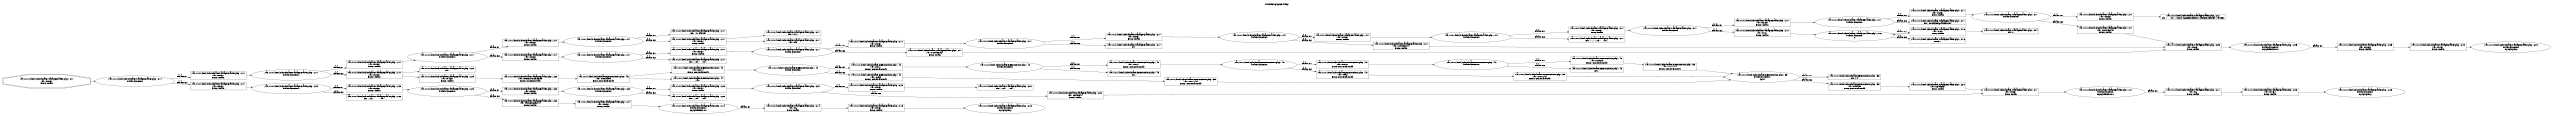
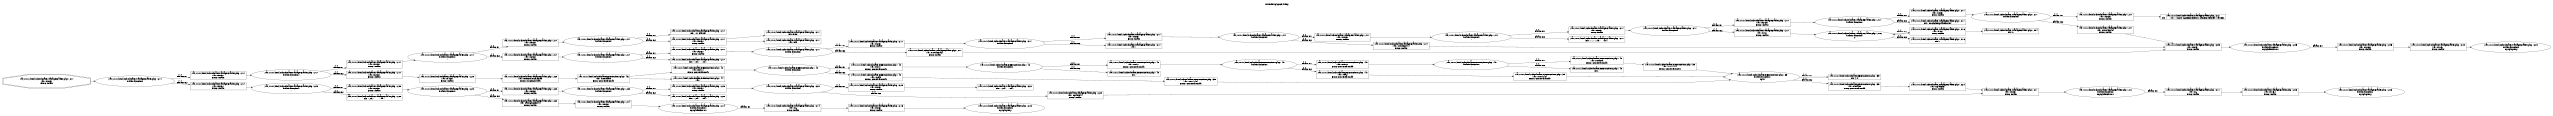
node "/var/www/html/schoolmate/ManageGrades.php : 217 Lit: www": label "/var/www/html/schoolmate/ManageGrades.php : 217 Lit: www" -> "/var/www/html/schoolmate/ManageGrades.php : 217 Lit: even"
node "/var/www/html/schoolmate/ManageGrades.php : 216 Func: 1": label "/var/www/html/schoolmate/ManageGrades.php : 216 Func: 1" -> "/var/www/html/schoolmate/ManageGrades.php : 216 Lit: 1"
node "/var/www/html/schoolmate/ManageGrades.php : 217 Lit:": label "/var/www/html/schoolmate/ManageGrades.php : 217 Lit:" -> "/var/www/html/schoolmate/ManageGrades.php : 217 Var:"
node "/var/www/html/schoolmate/ManageGrades.php : 220 Lit:": removed
